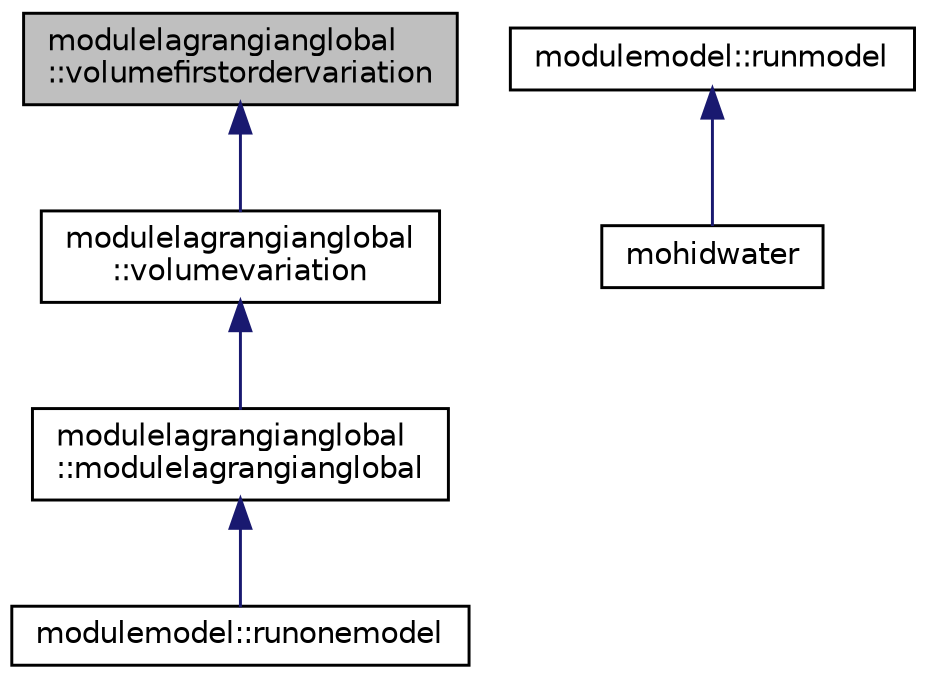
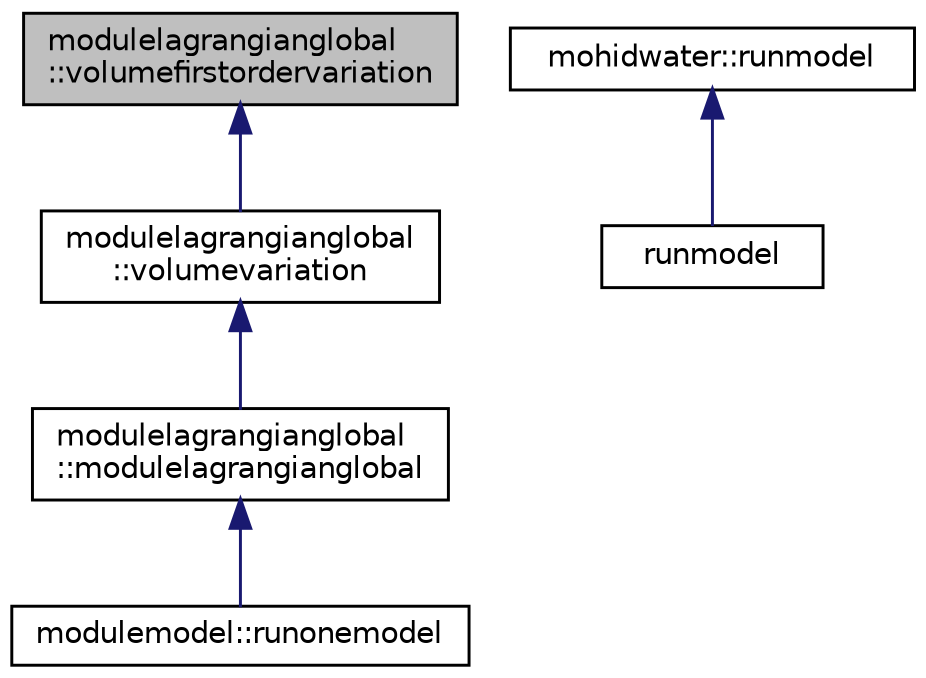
node "modulemodel::runmodel": label "modulemodel::runmodel" -> "mohidwater::runmodel"
node "mohidwater": label "mohidwater" -> "runmodel"
